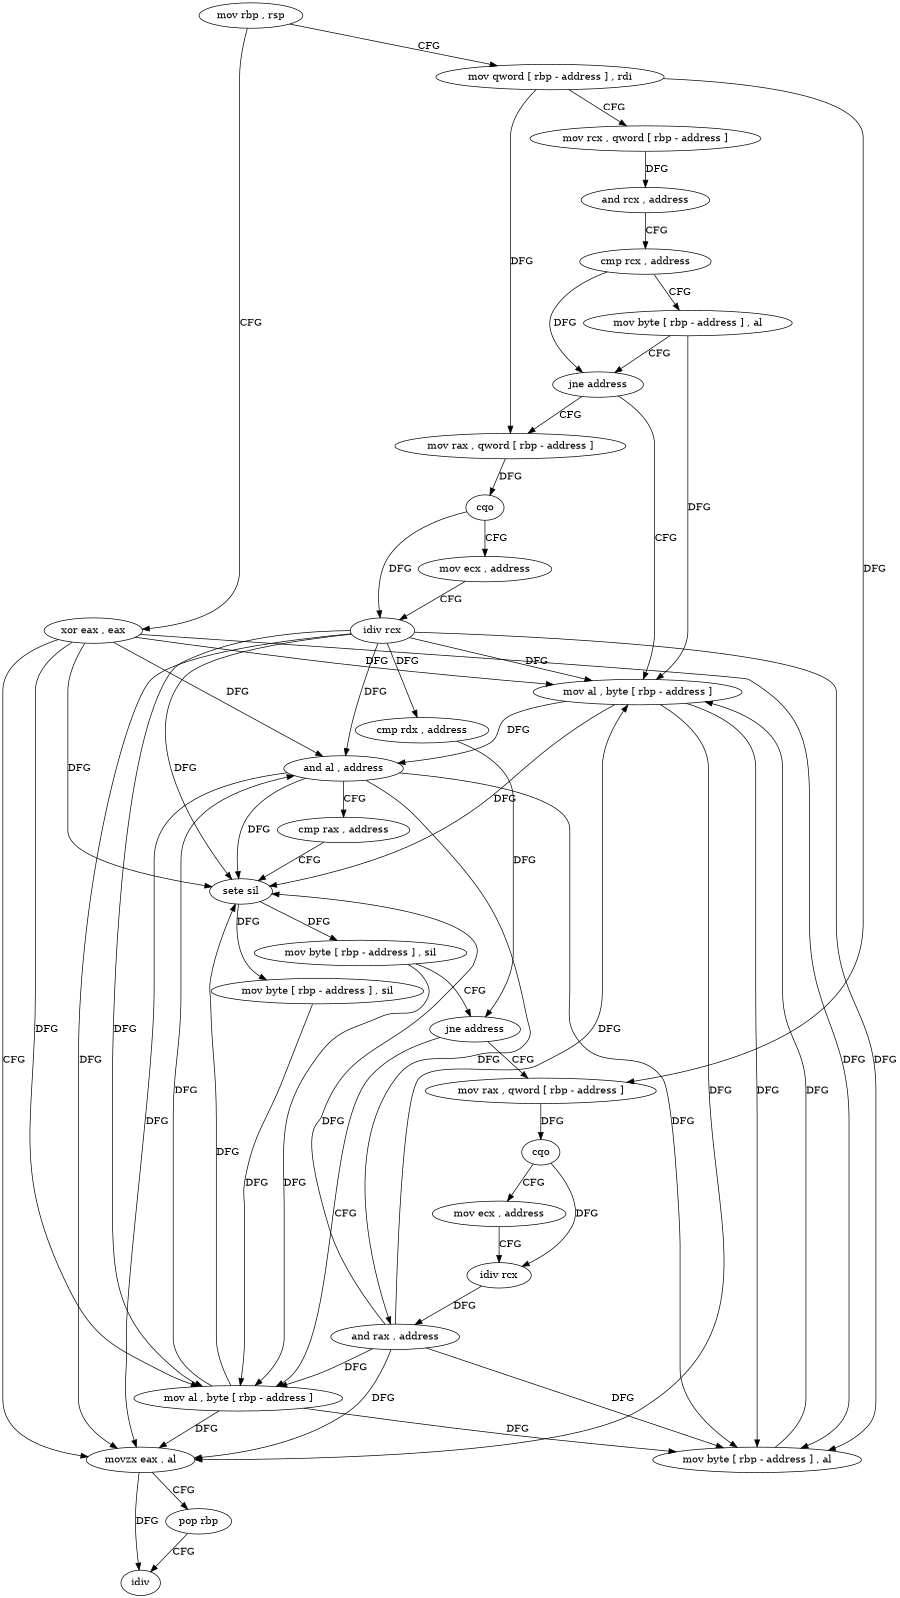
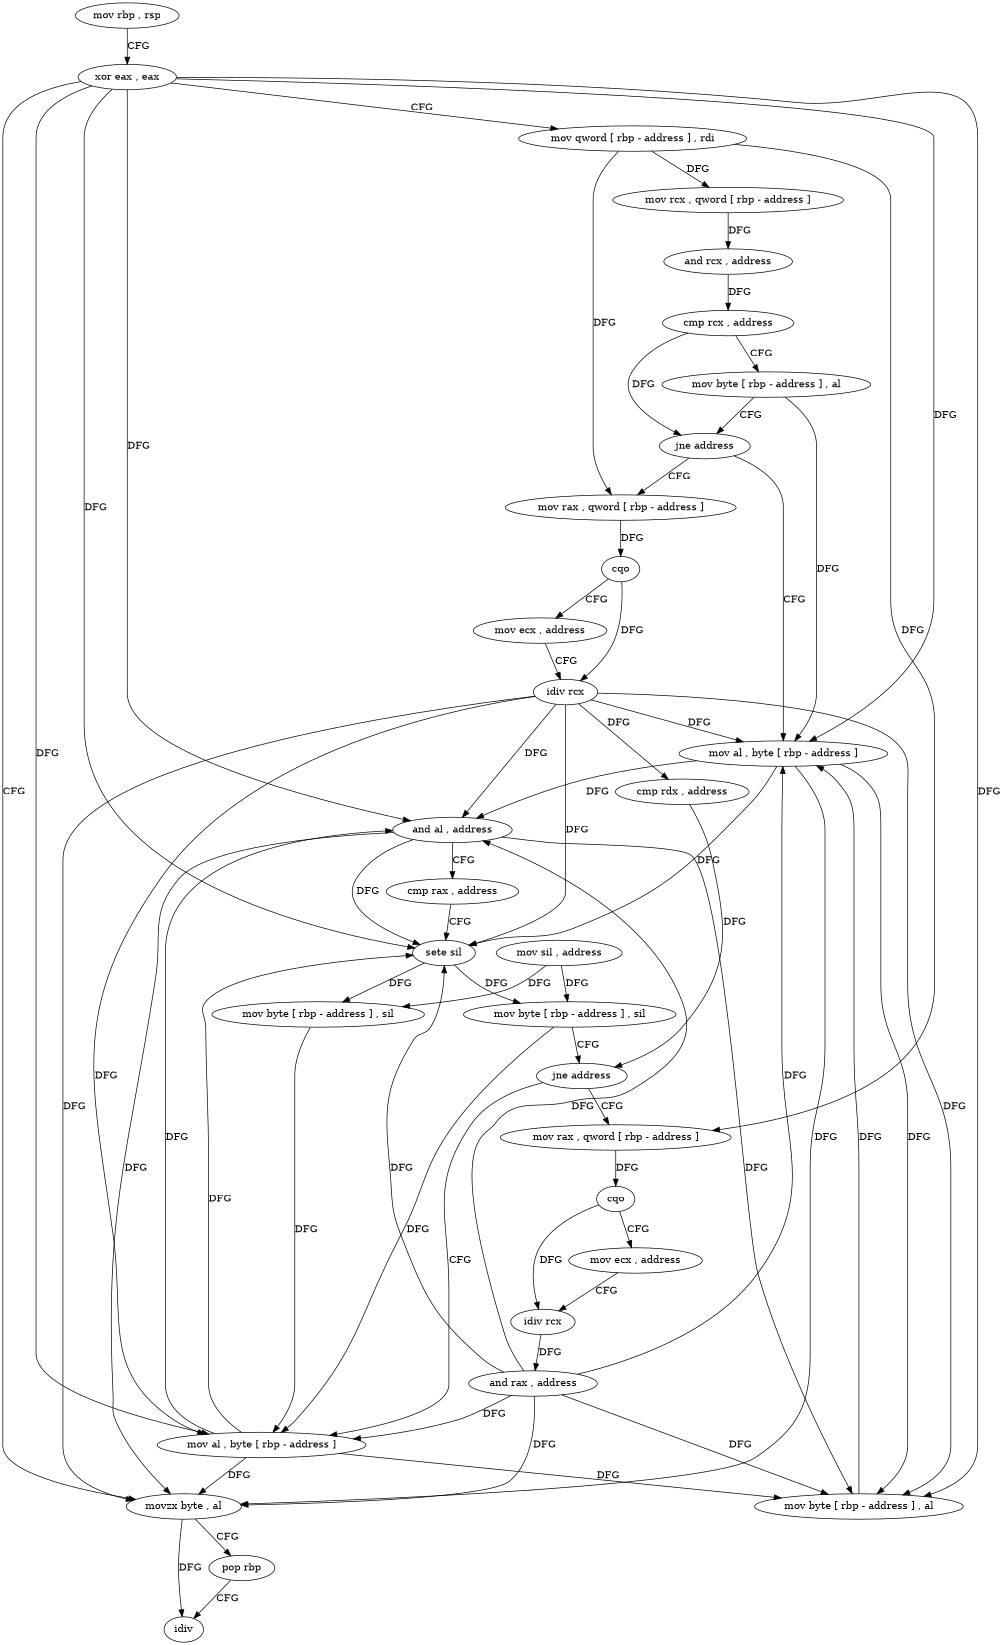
edge "mov rbp , rsp" -> "mov qword [ rbp - address ] , rdi": now "xor eax , eax" -> "mov qword [ rbp - address ] , rdi"
edge "mov qword [ rbp - address ] , rdi" -> "mov rcx , qword [ rbp - address ]": label "CFG" -> "DFG"
edge "and rcx , address" -> "cmp rcx , address": label "CFG" -> "DFG"
node "mov sil , address": added
edge "and al , address" -> "and rax , address": reversed
node "movzx eax , al": label "movzx eax , al" -> "movzx byte , al"
